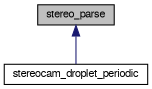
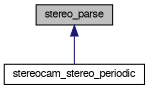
node "stereocam_droplet_periodic": label "stereocam_droplet_periodic" -> "stereocam_stereo_periodic"
